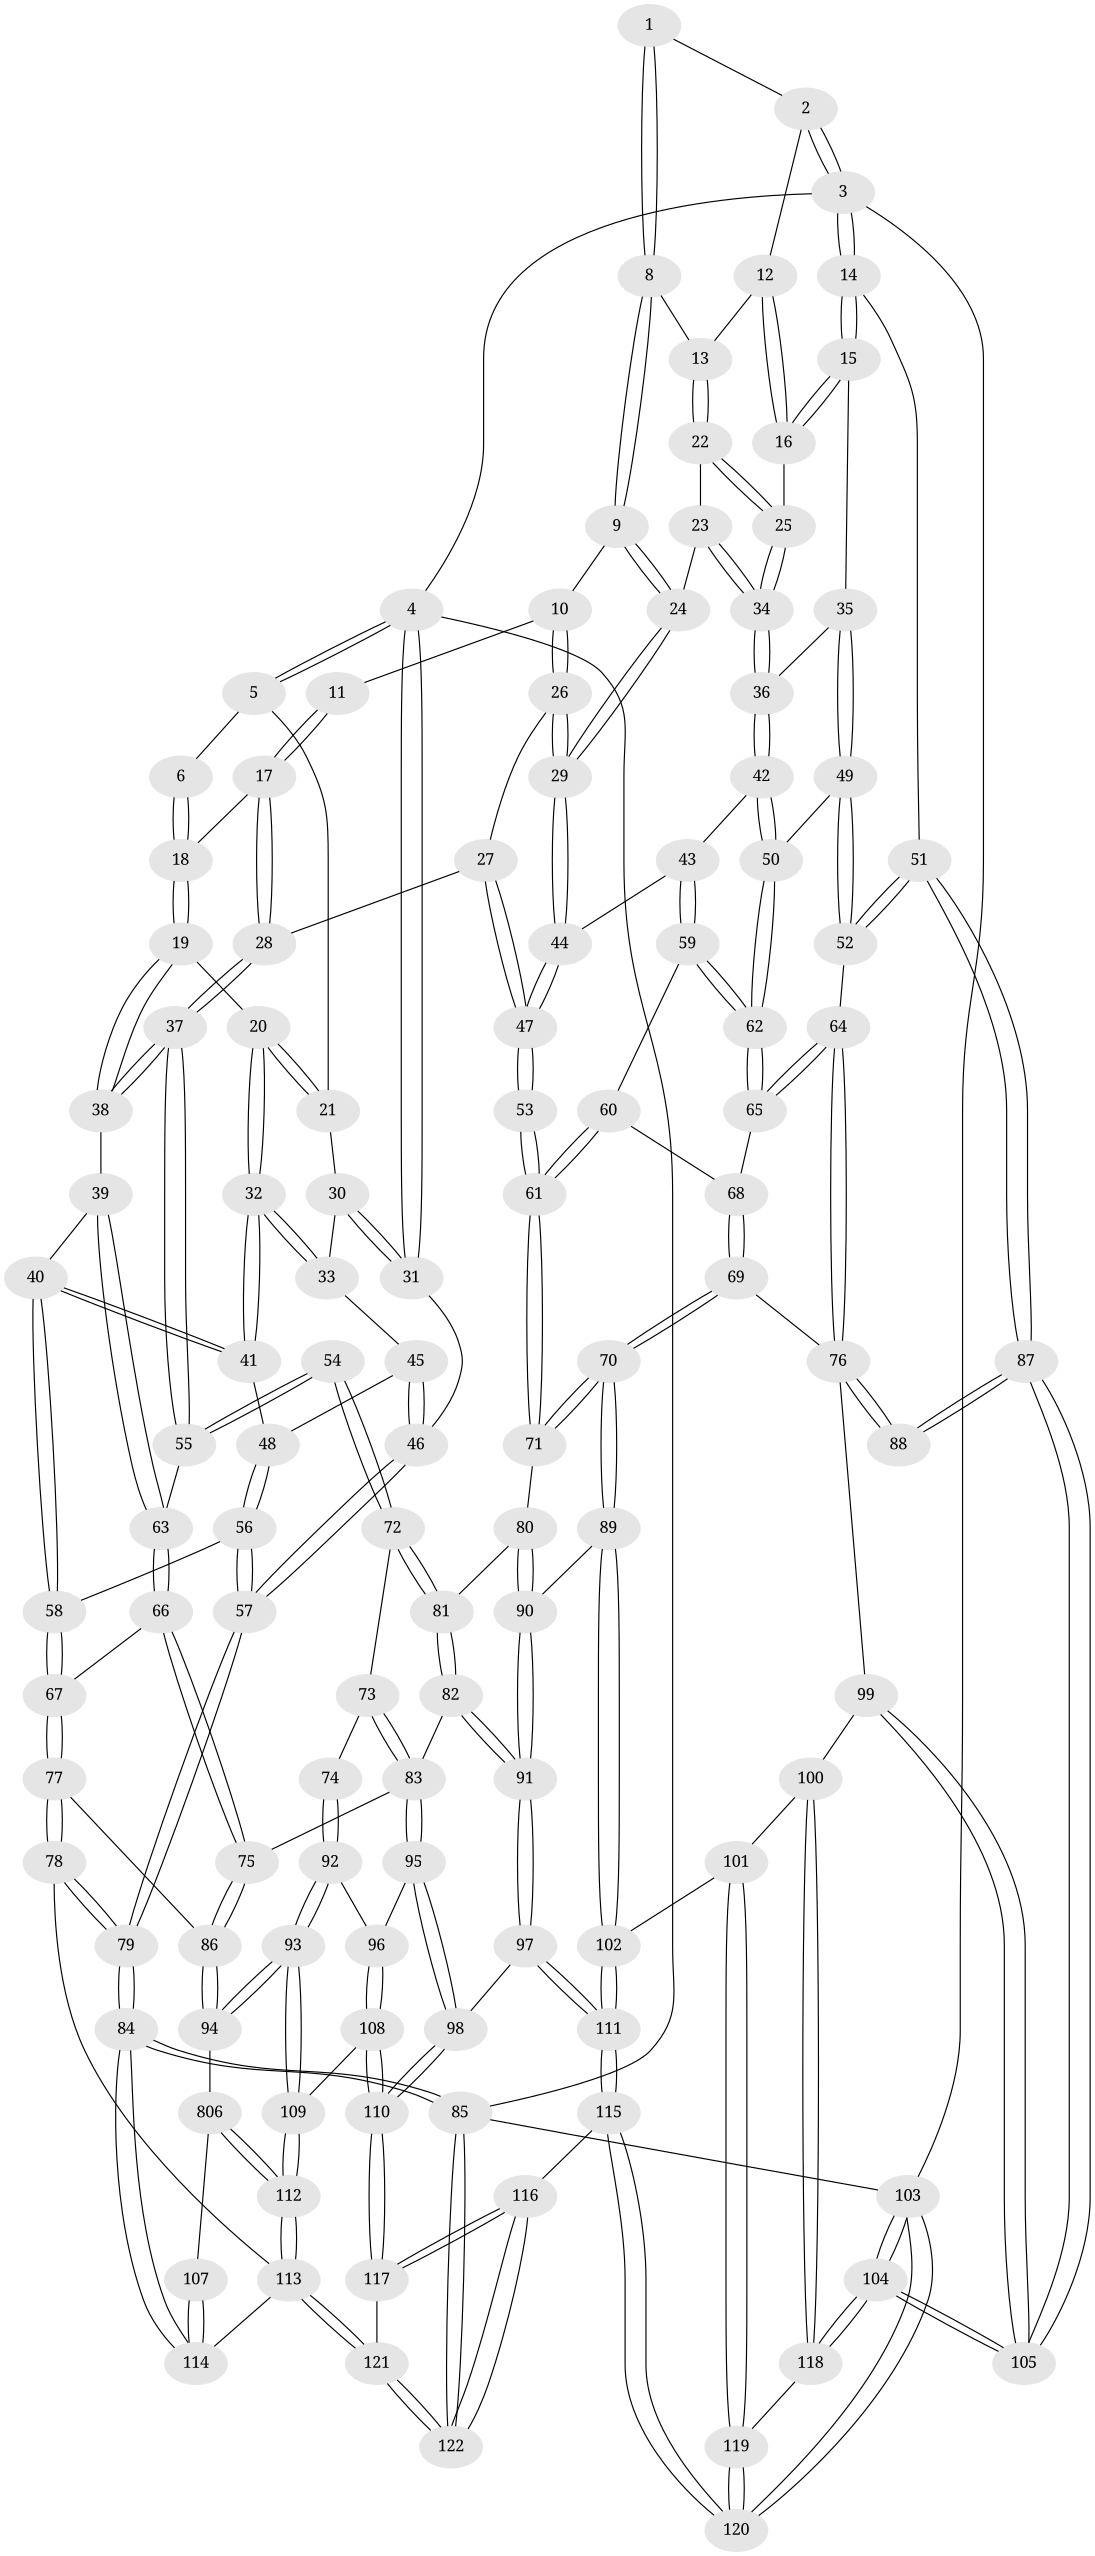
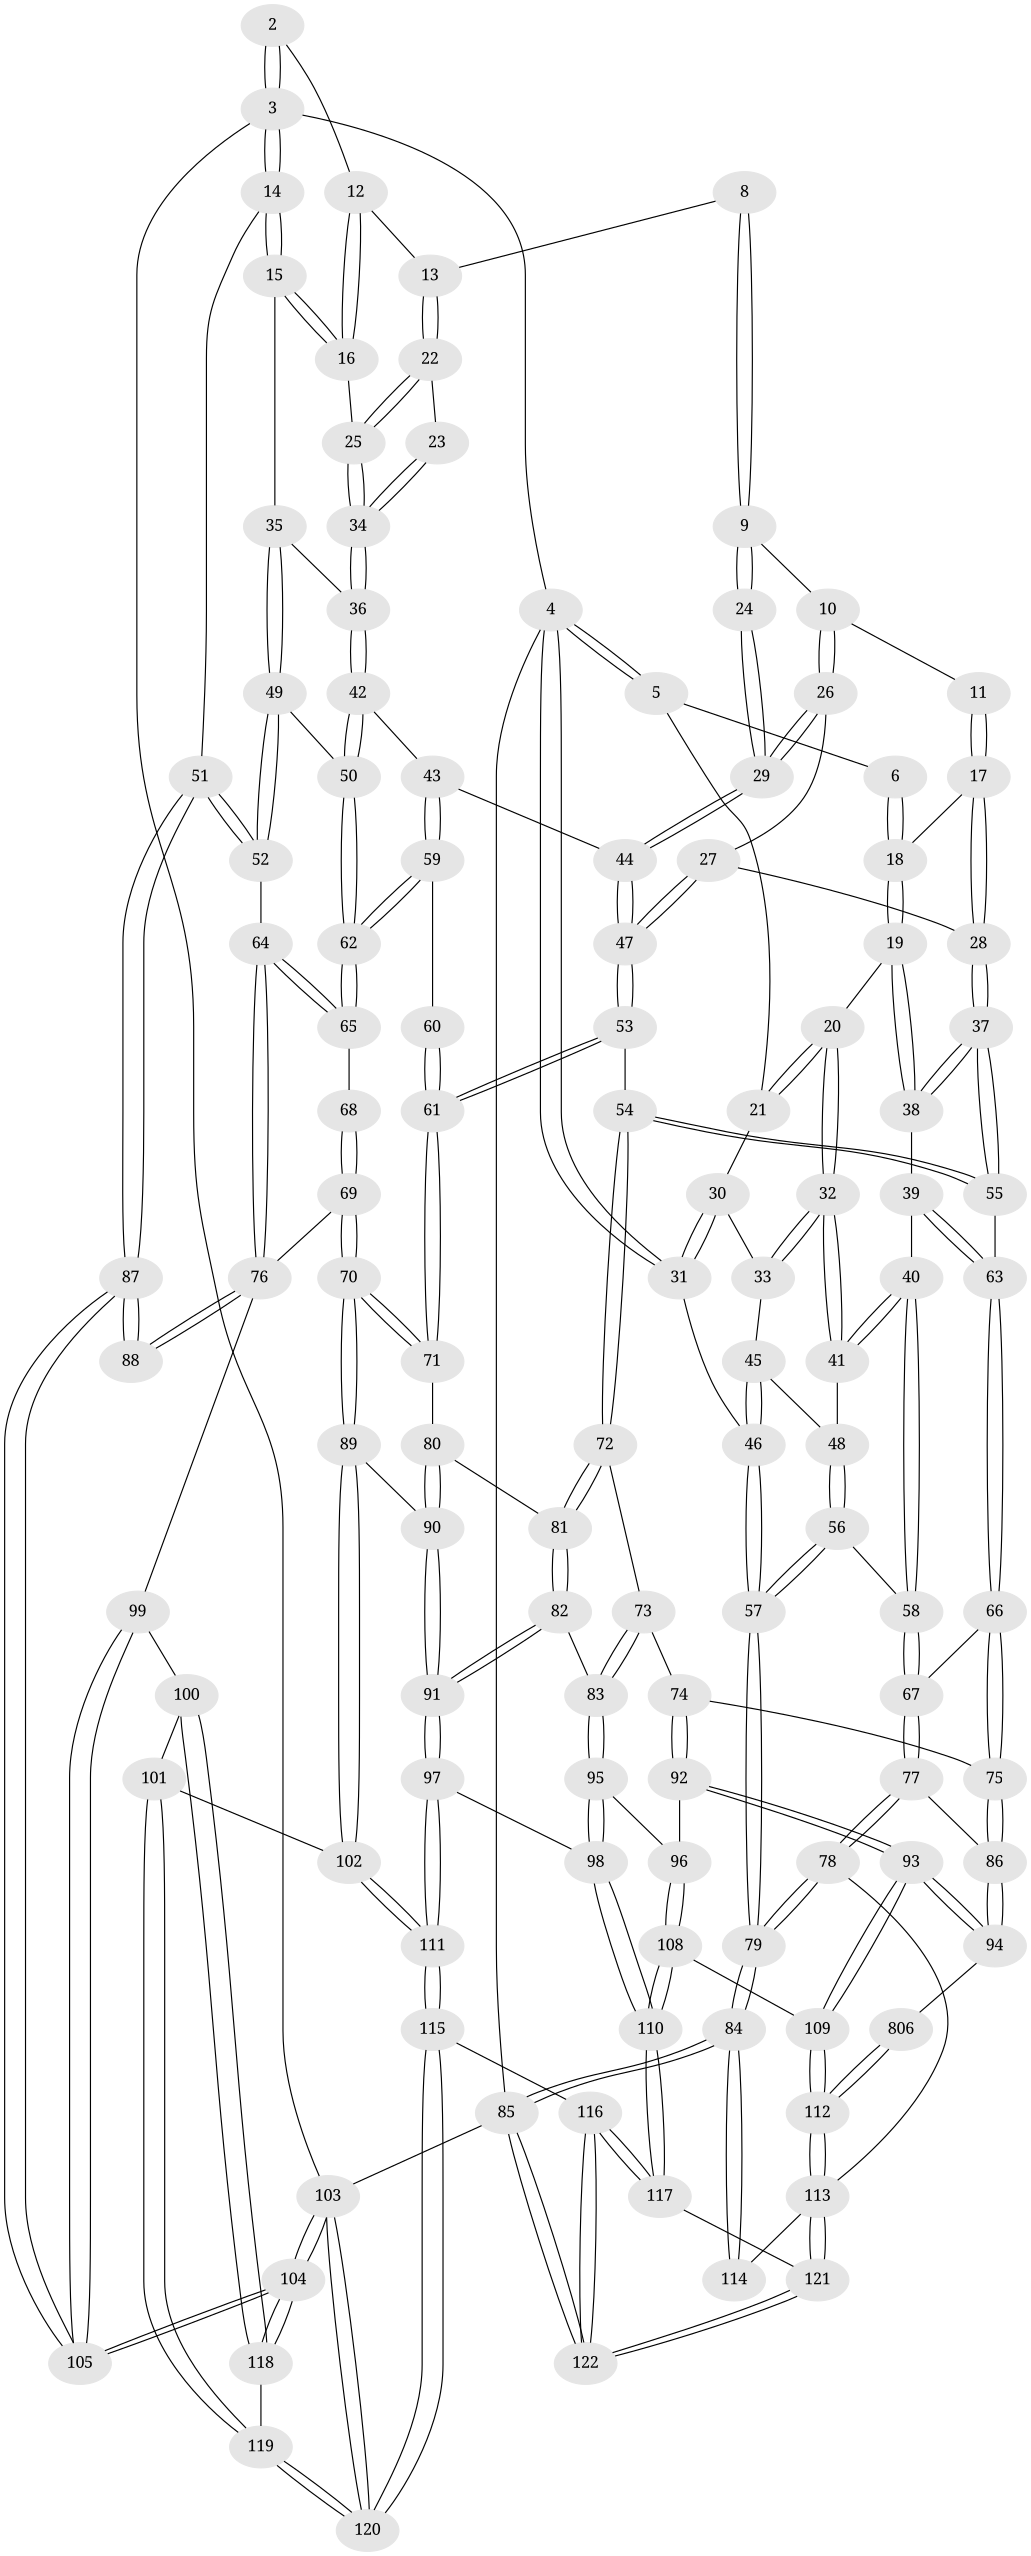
node "1": removed
edge "23" -- "24": removed
edge "53" -- "54": added
edge "60" -- "68": removed
edge "83" -- "75": now "74" -- "75"
node "107": removed
